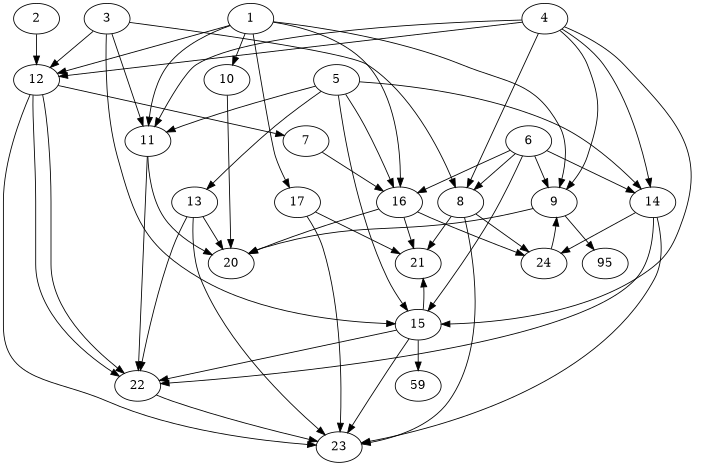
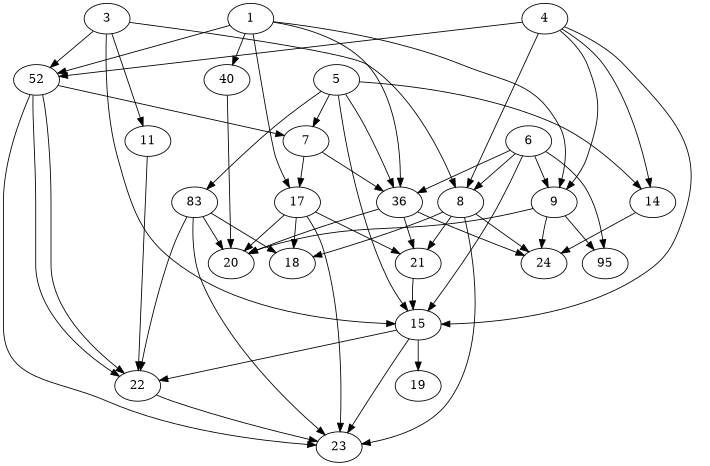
node "2": removed
edge "4" -> "11": removed
edge "1" -> "11": removed
node "12": label "12" -> "52"
node "10": label "10" -> "40"
edge "5" -> "11": now "5" -> "7"
edge "7" -> "17": added
edge "6" -> "14": now "6" -> "95"
node "13": label "13" -> "83"
node "16": label "16" -> "36"
edge "11" -> "20": now "17" -> "20"
edge "24" -> "9": reversed
node "18": added
edge "15" -> "21": reversed
edge "14" -> "22": removed
edge "14" -> "23": removed
node "59": label "59" -> "19"
